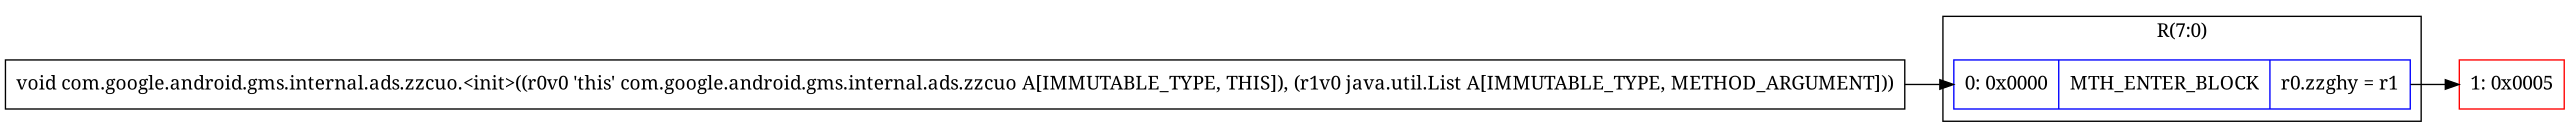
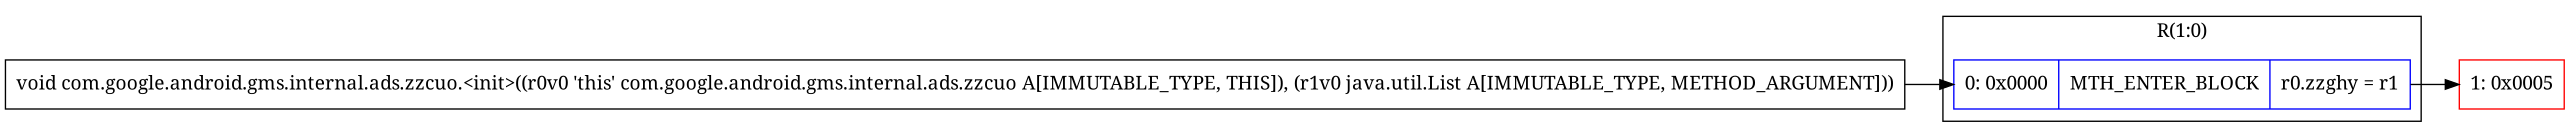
cluster "R(7:0)": label "R(7:0)" -> "R(1:0)"
